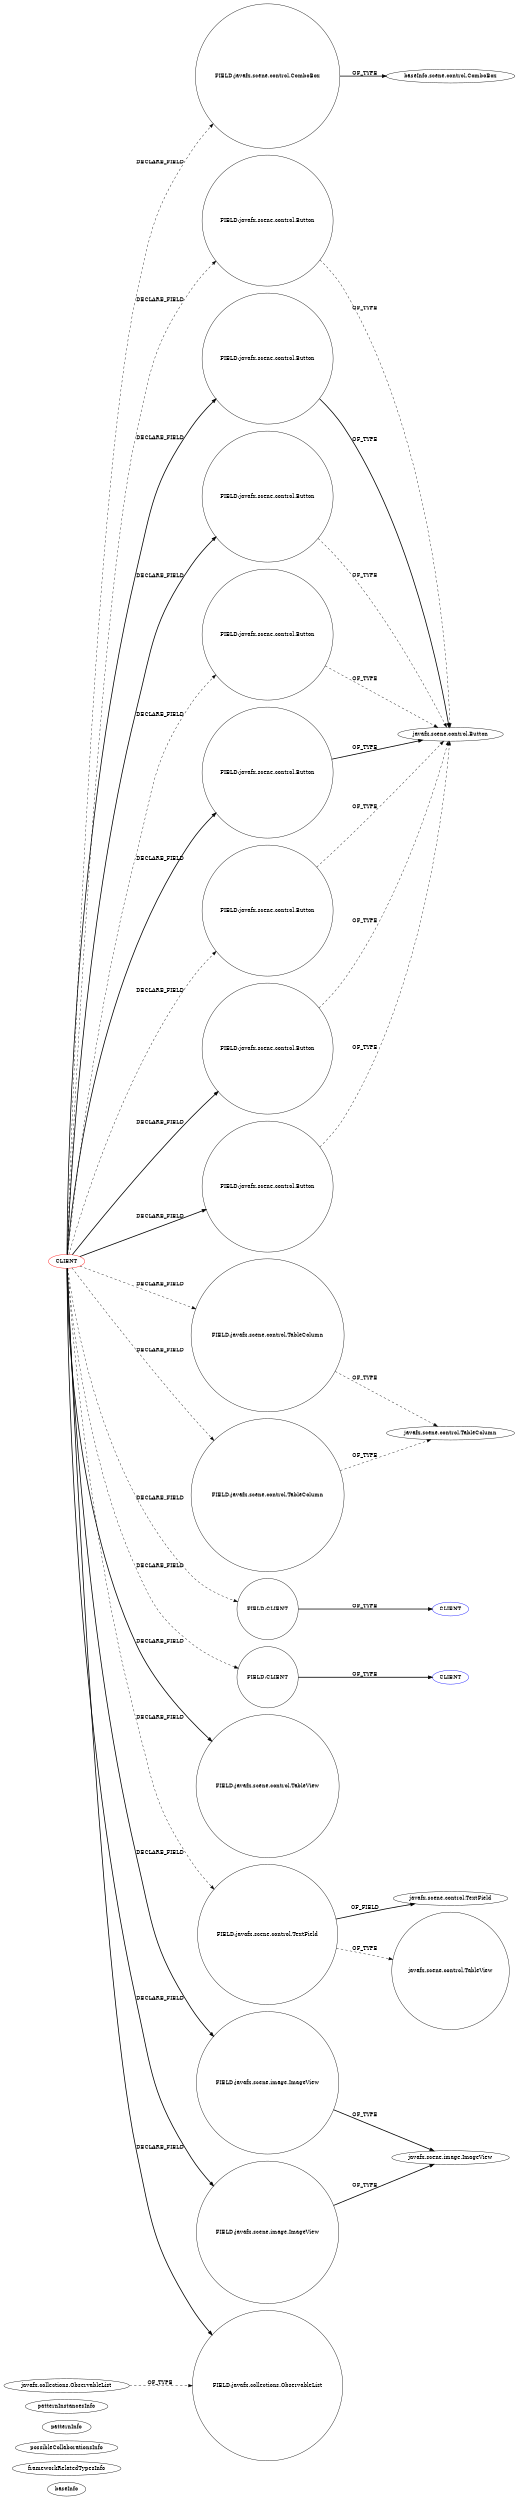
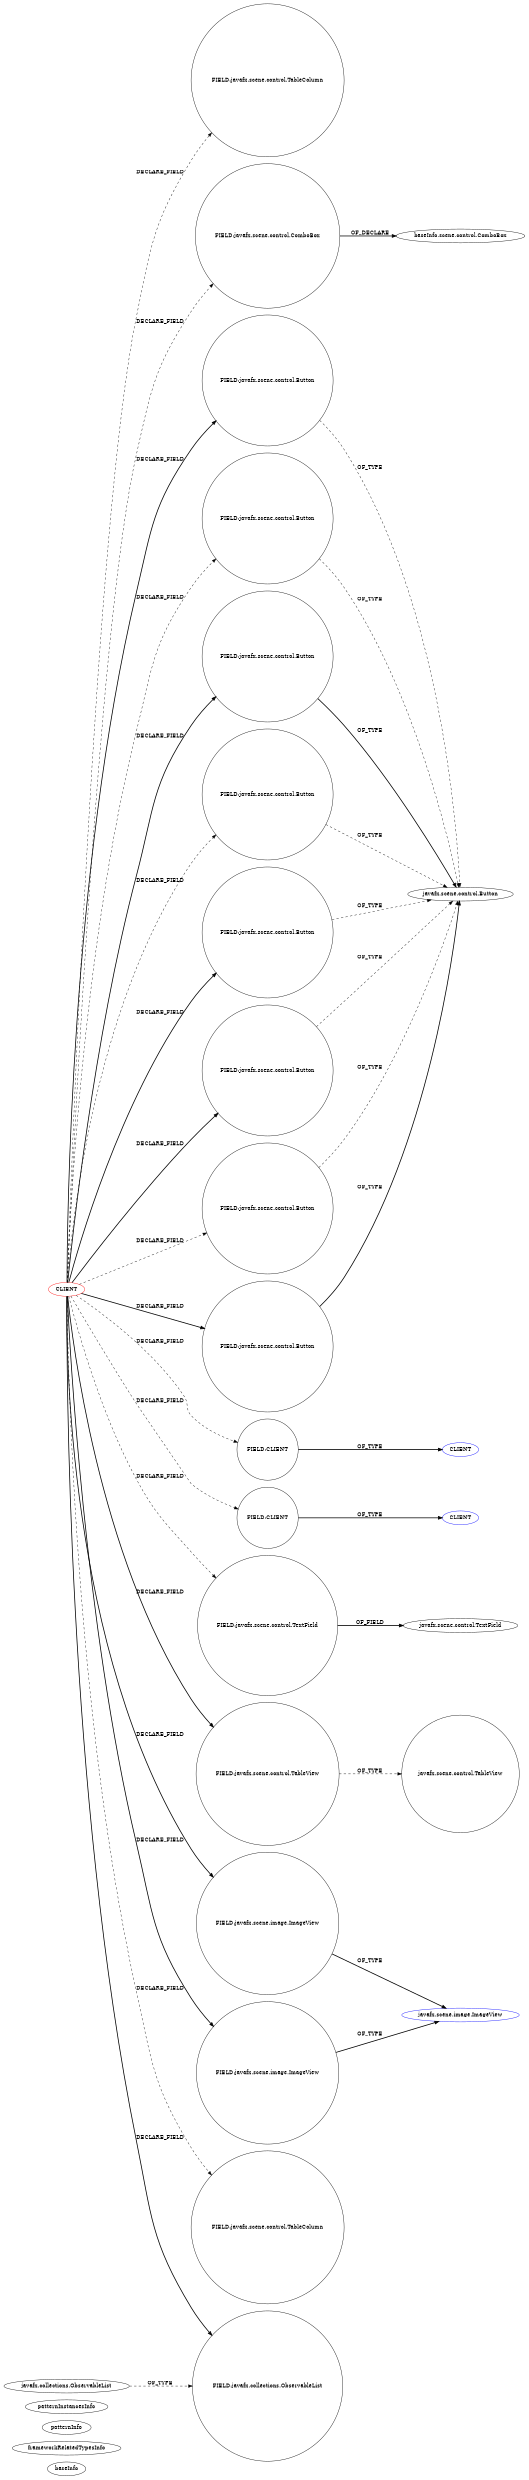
edge "FIELD:javafx.scene.control.ComboBox" -> "baseInfo.scene.control.ComboBox": label "OF_TYPE" -> "OF_DECLARE"
node "javafx.scene.control.TableColumn": removed
edge "FIELD:javafx.scene.control.TextField" -> "javafx.scene.control.TableView": now "FIELD:javafx.scene.control.TableView" -> "javafx.scene.control.TableView"
node "javafx.scene.image.ImageView": color black -> blue
node "possibleCollaborationsInfo": removed
